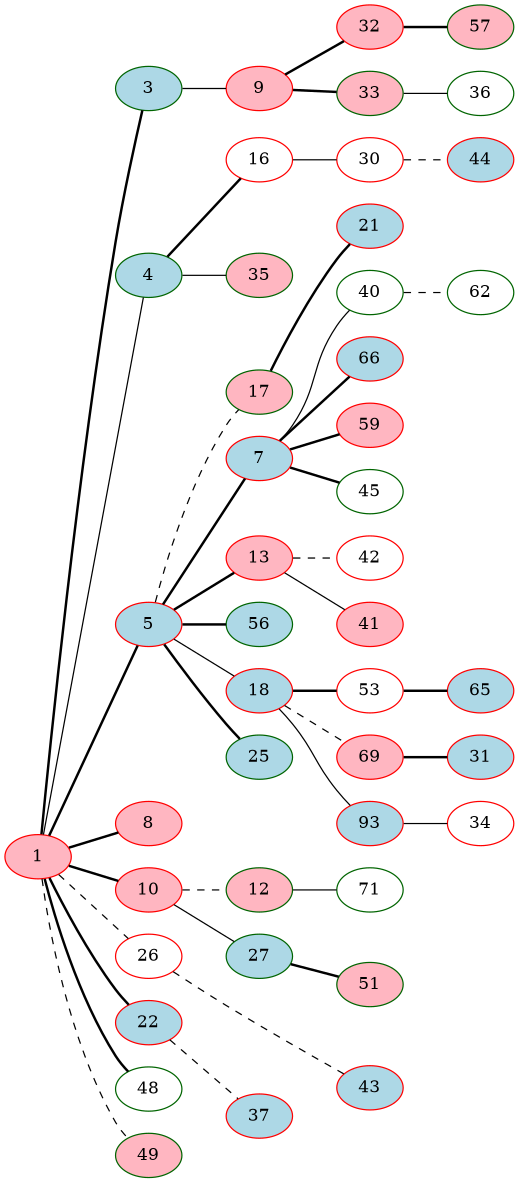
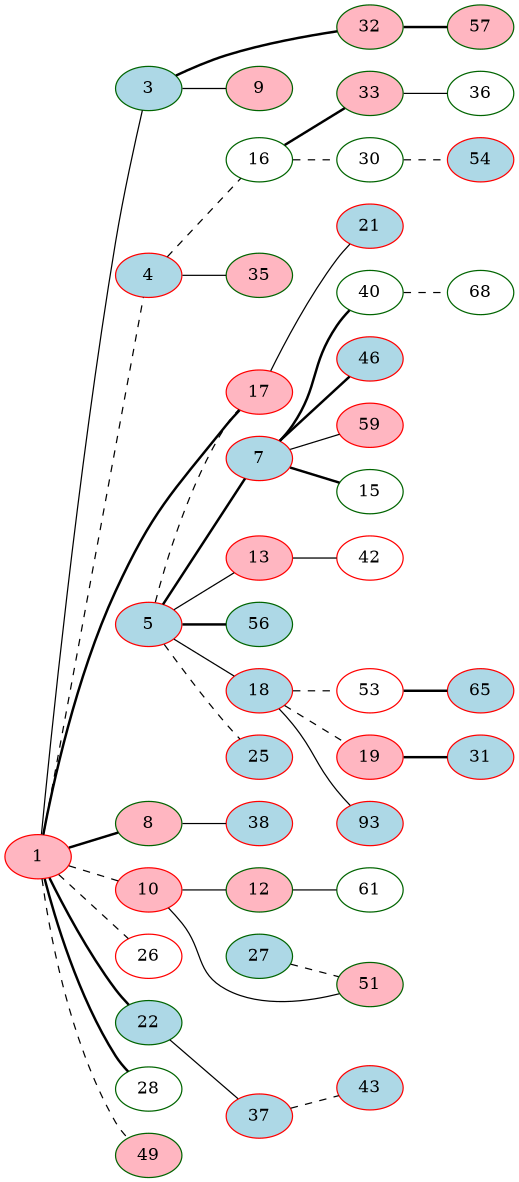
node "32": color red -> darkgreen
edge "32" -- "9": now "32" -- "3"
node "9": color red -> darkgreen
edge "9" -- "33": now "16" -- "33"
node "16": color red -> darkgreen
edge "16" -- "30": style solid -> dashed
node "30": color red -> darkgreen
node "44": label "44" -> "54"
edge "16" -- "4": style bold -> dashed
node "4": color darkgreen -> red
node "62": label "62" -> "68"
edge "21" -- "17": style bold -> solid
node "66": label "66" -> "46"
edge "40" -- "7": style solid -> bold
node "17": color darkgreen -> red
edge "59" -- "7": style bold -> solid
edge "3" -- "1": style bold -> solid
node "45": label "45" -> "15"
edge "13" -- "42": style dashed -> solid
edge "4" -- "1": style solid -> dashed
edge "13" -- "5": style bold -> solid
node "41": removed
edge "18" -- "53": style bold -> dashed
edge "5" -- "25": style bold -> dashed
edge "5" -- "1": now "17" -- "1"
node "25": color darkgreen -> red
node "69": label "69" -> "19"
node "8": color red -> darkgreen
node "38": added
node "34": removed
edge "1" -- "10": style bold -> dashed
edge "10" -- "12": style dashed -> solid
node "71": label "71" -> "61"
edge "10" -- "27": now "10" -- "51"
edge "27" -- "51": style bold -> dashed
node "22": color red -> darkgreen
edge "26" -- "43": now "37" -- "43"
edge "22" -- "37": style dashed -> solid
node "48": label "48" -> "28"
